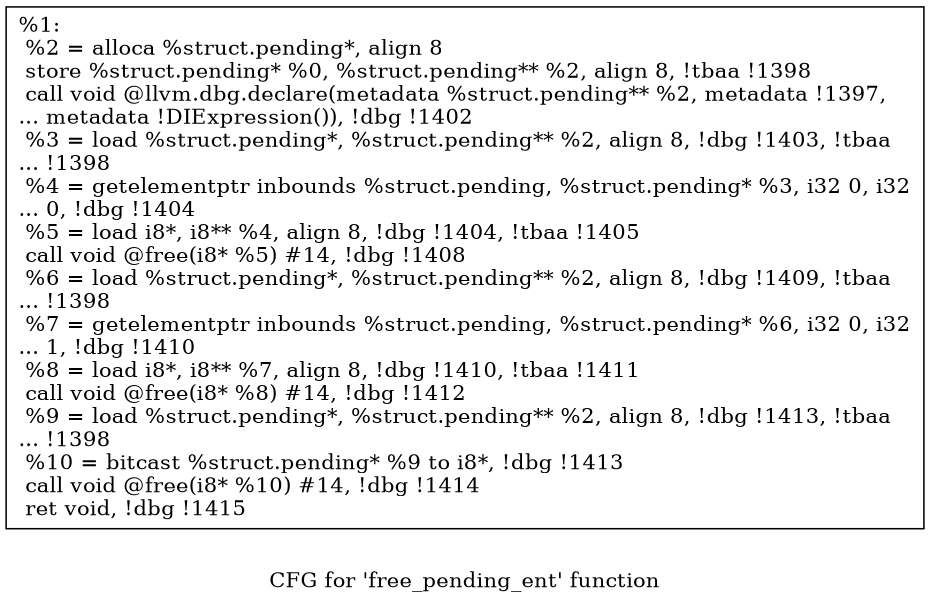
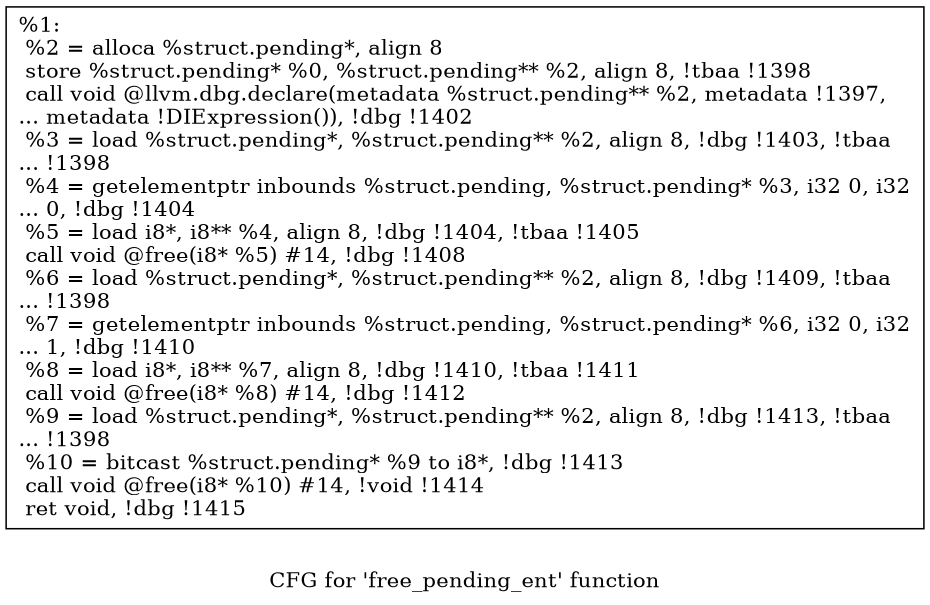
node "%1:": text "call void @free(i8* %10) #14, !dbg !1414" -> "call void @free(i8* %10) #14, !void !1414"
